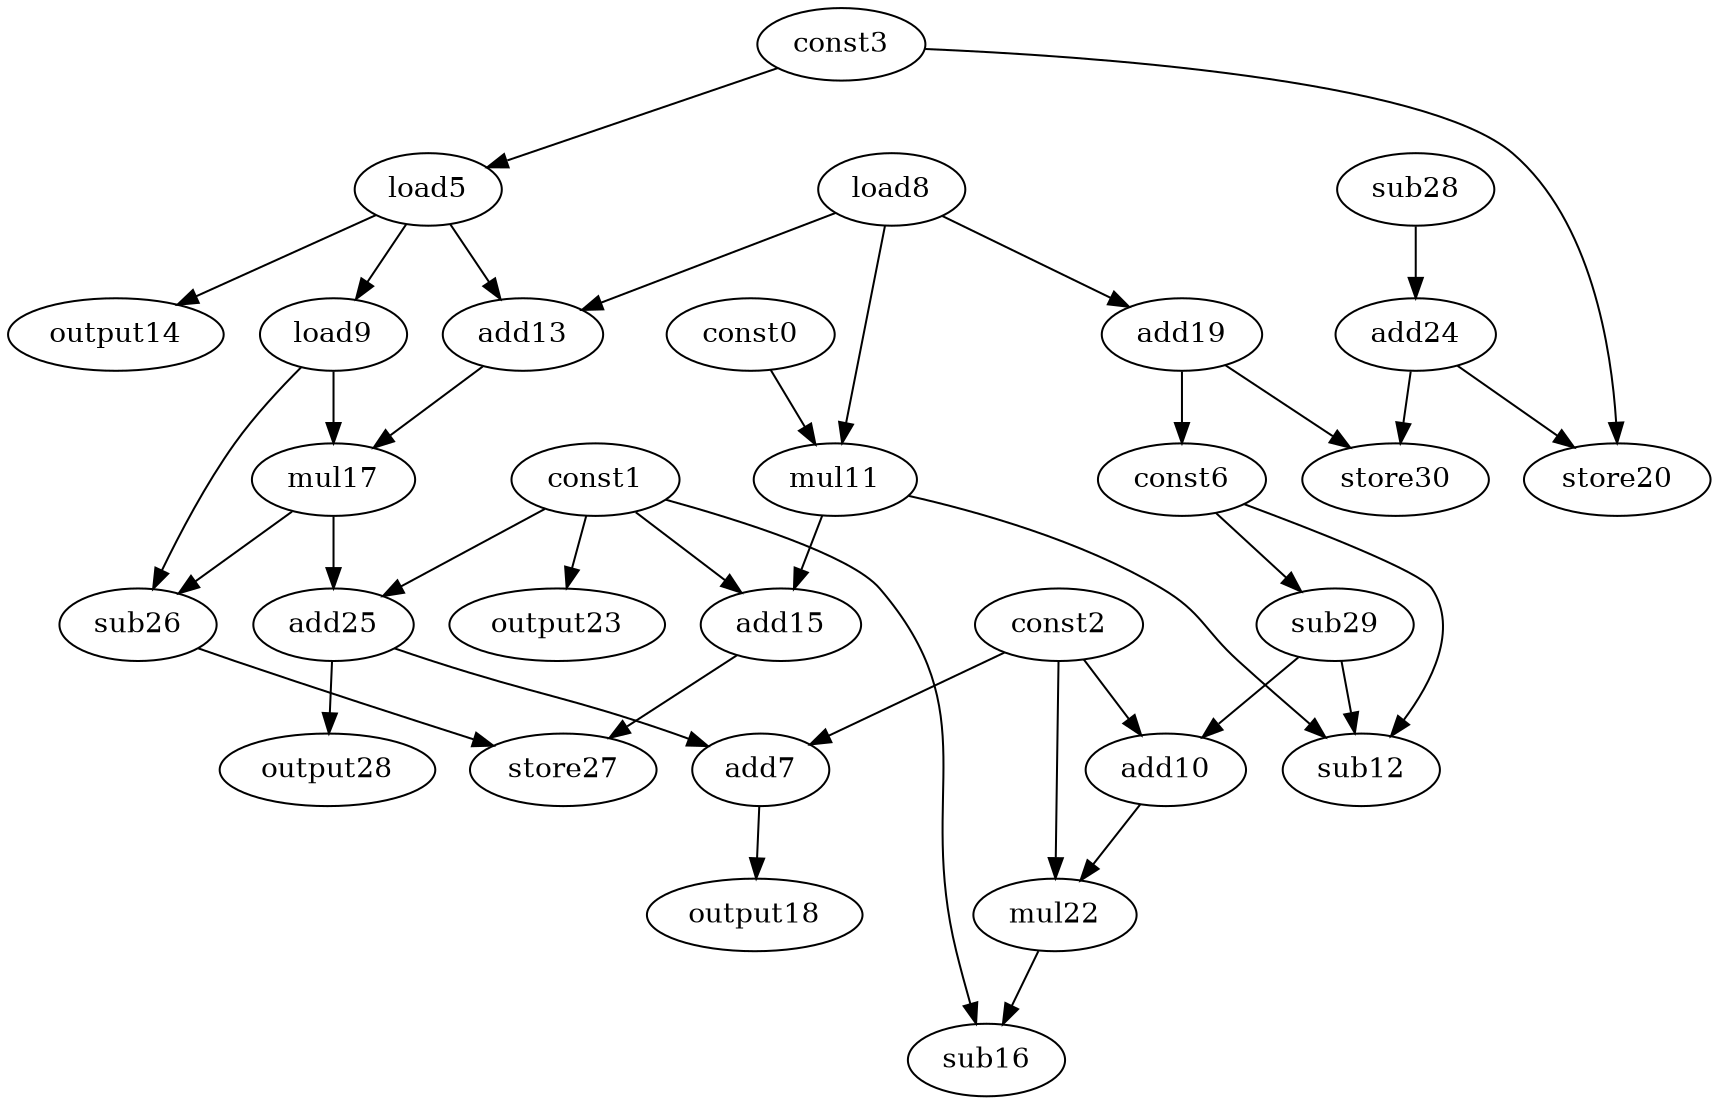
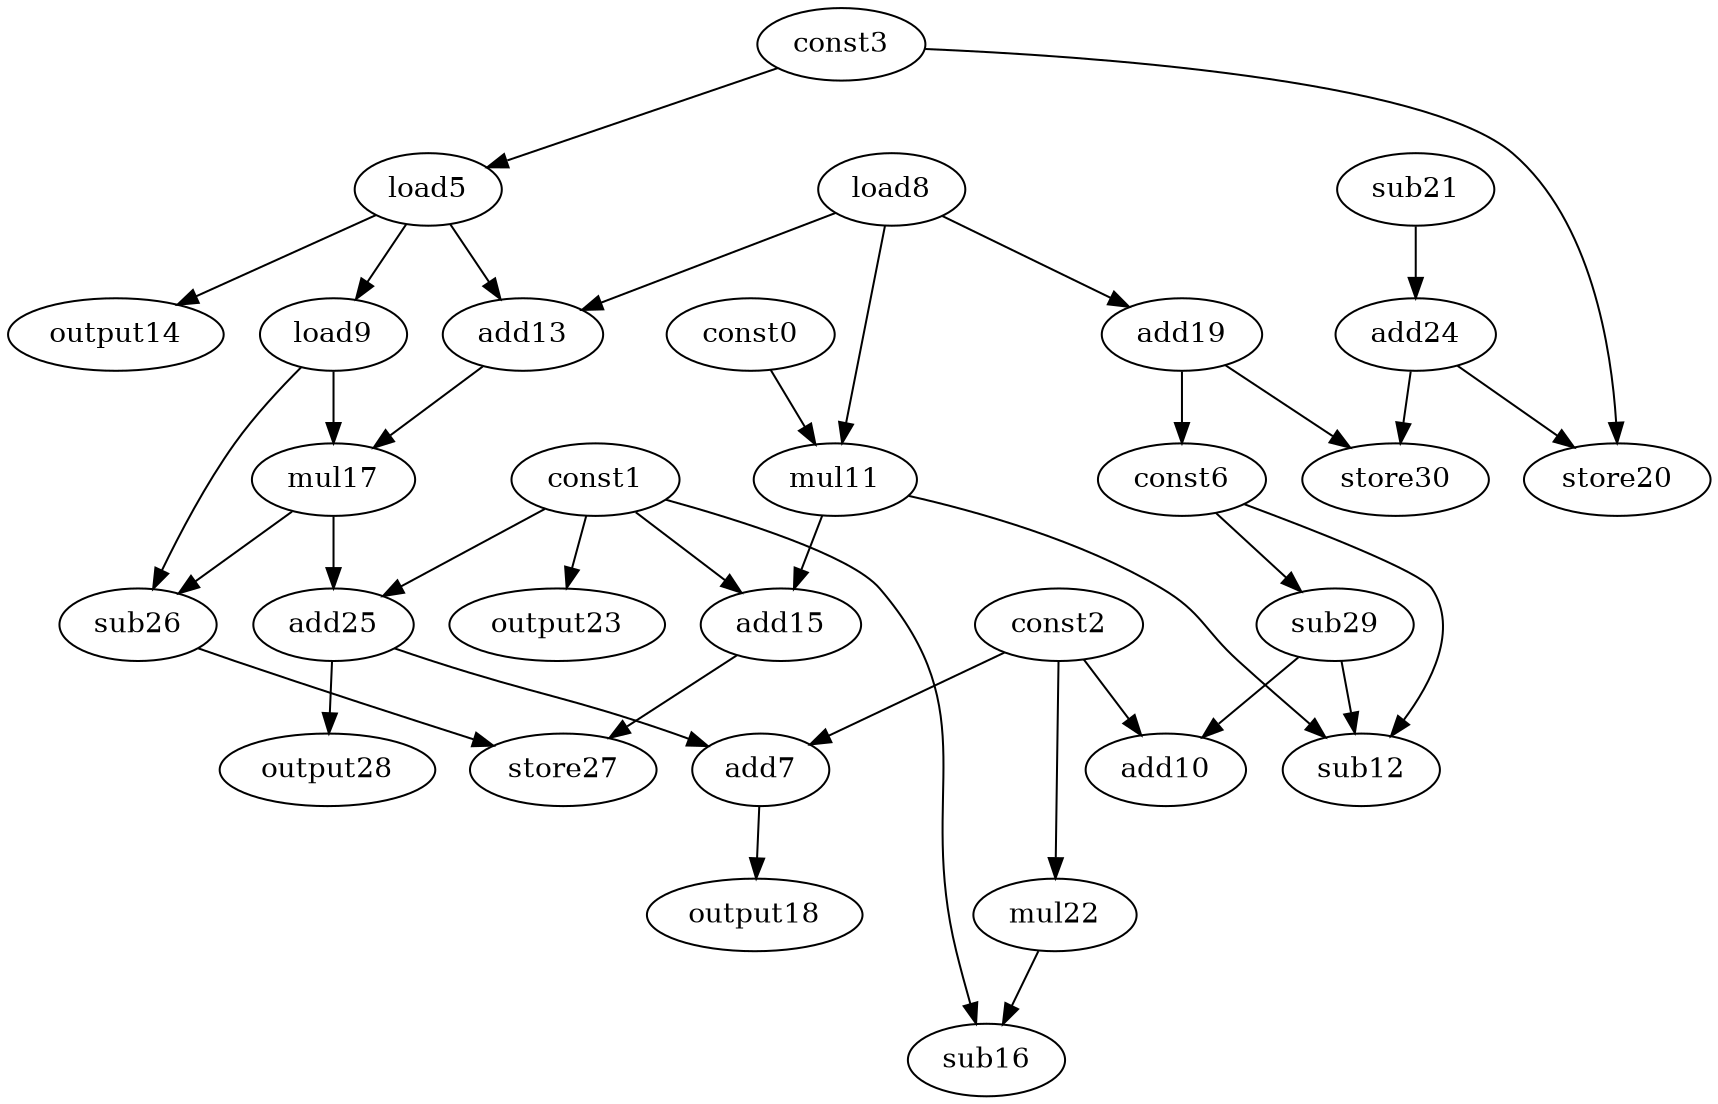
node "sub28": label "sub28" -> "sub21"
edge "add10" -> "mul22": removed
